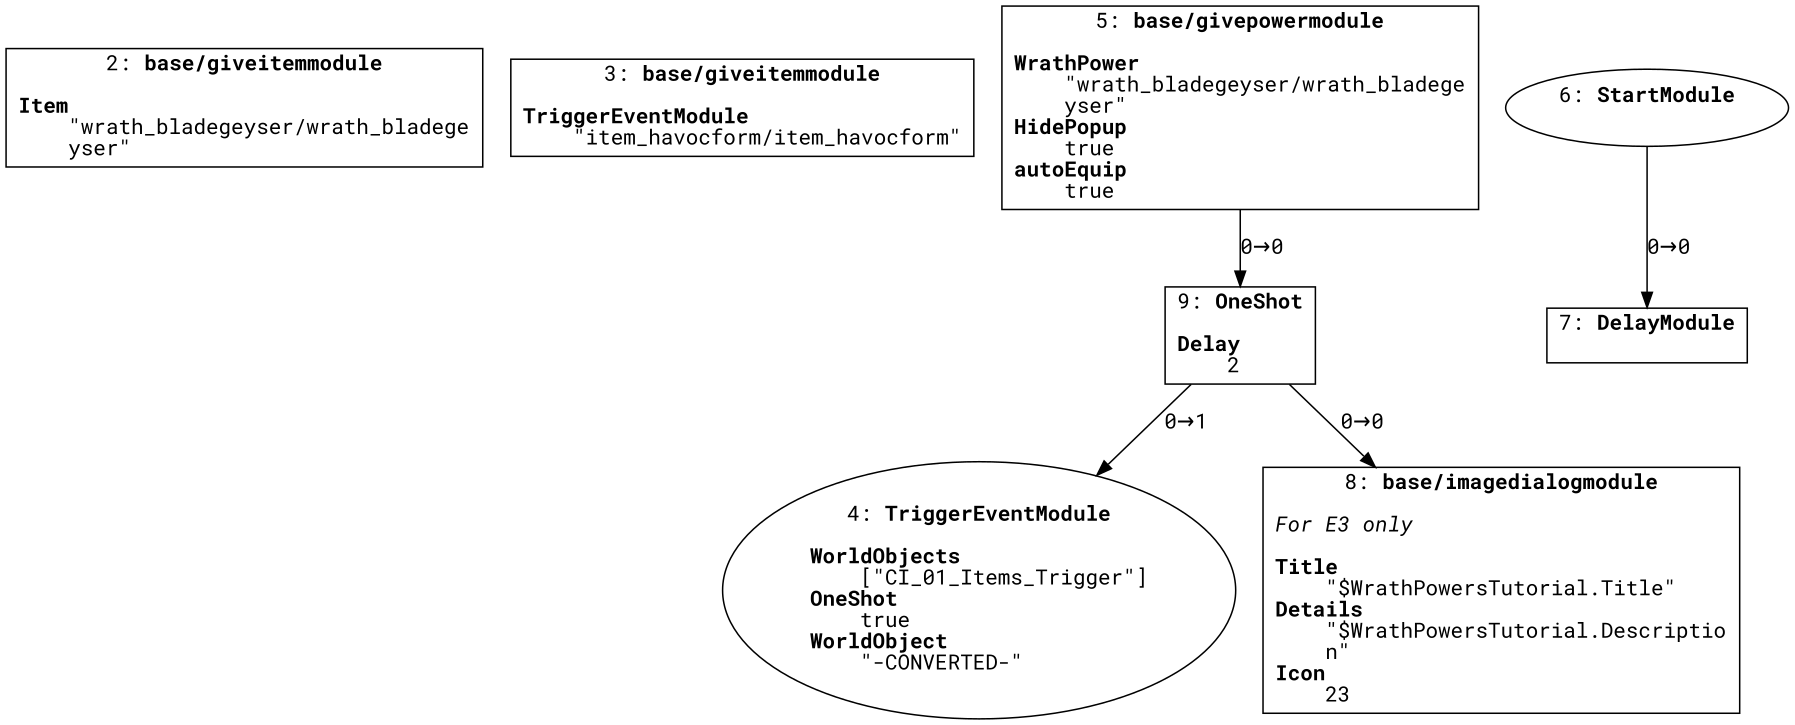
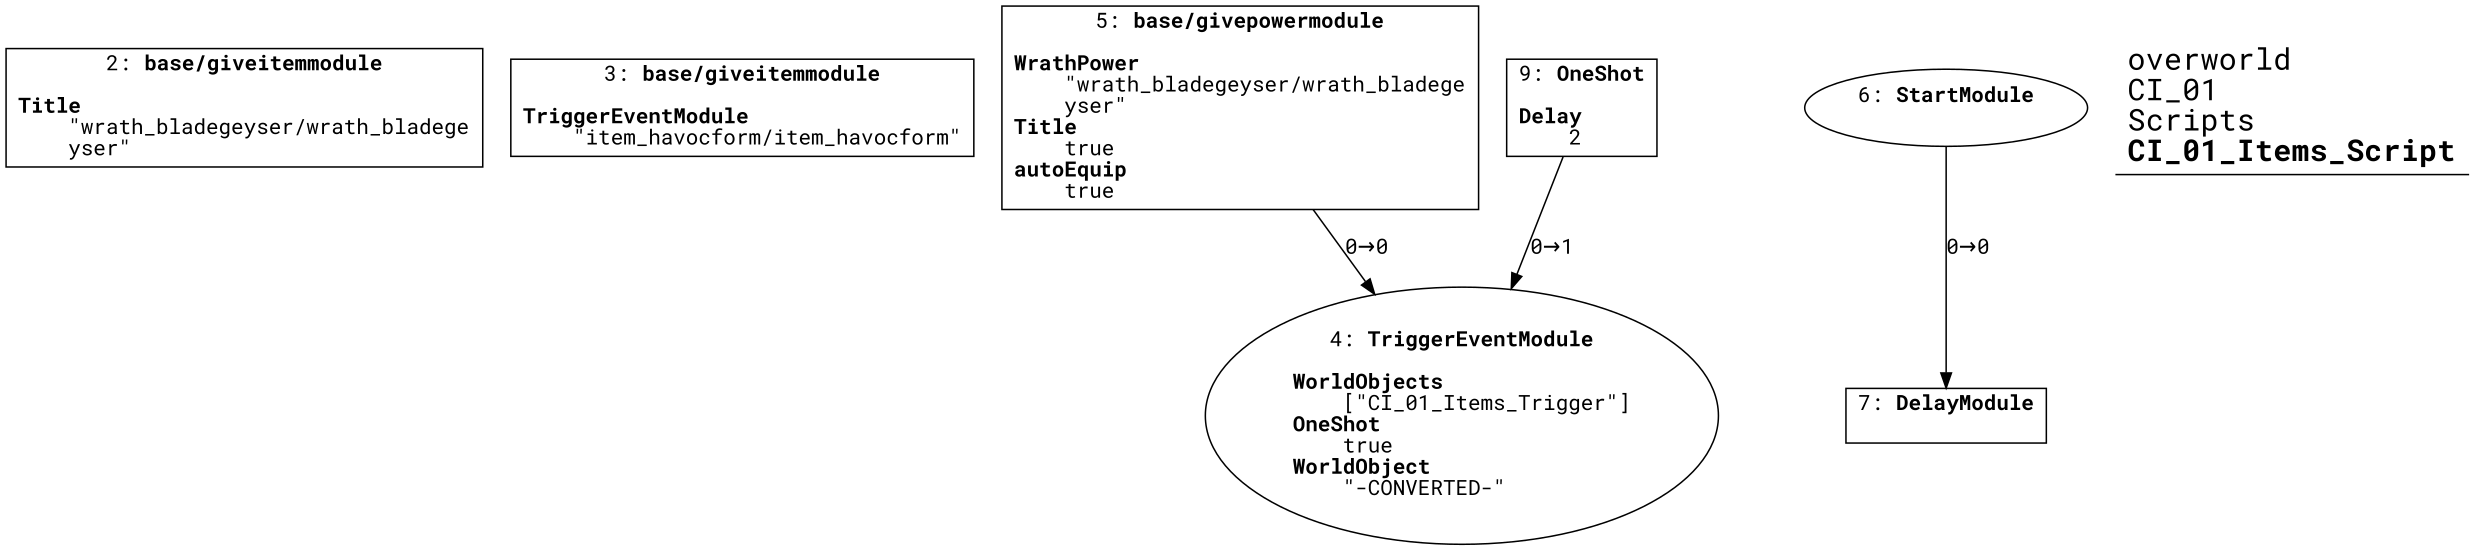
node "2:": text "Item" -> "Title"
node "overworld": added
node "5:": text "HidePopup" -> "Title"
edge "5:" -> "9:": now "5:" -> "4:"
node "8:": removed
